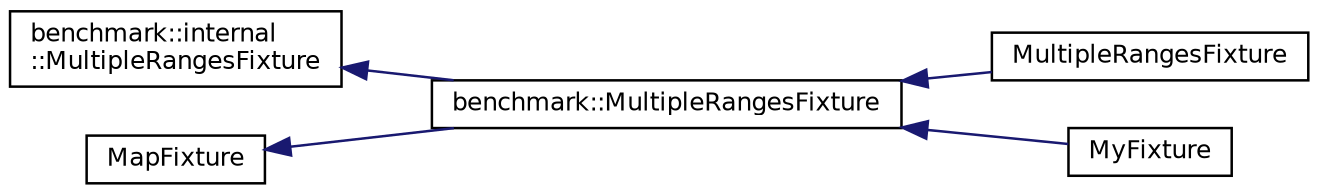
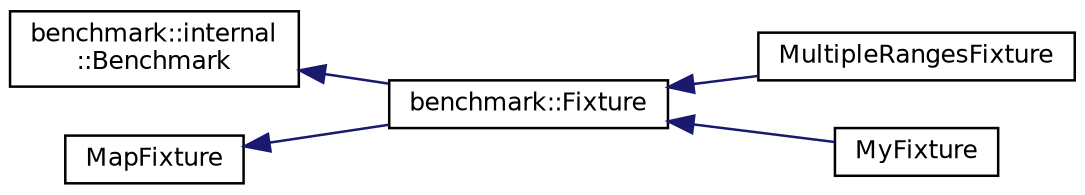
node "benchmark::internal ::MultipleRangesFixture": label "benchmark::internal ::MultipleRangesFixture" -> "benchmark::internal ::Benchmark"
node "benchmark::MultipleRangesFixture": label "benchmark::MultipleRangesFixture" -> "benchmark::Fixture"
